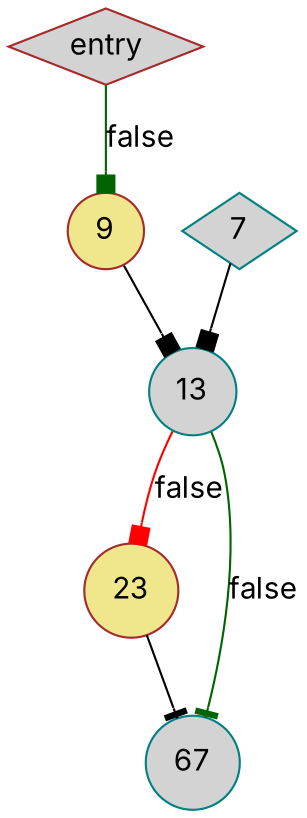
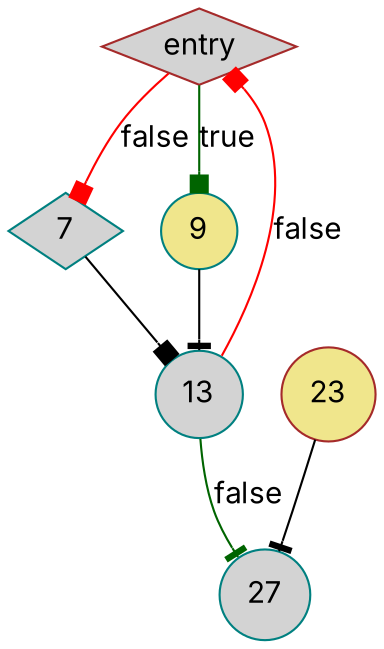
edge "entry" -> "7": added, label "false"
edge "entry" -> "9": label "false" -> "true"
node "9": color brown -> teal
edge "9" -> "13": arrowhead box -> tee
edge "13" -> "23": now "13" -> "entry"
node "67": label "67" -> "27"
